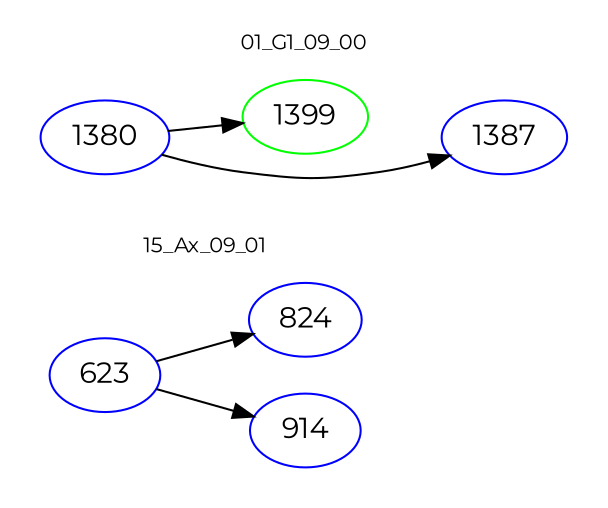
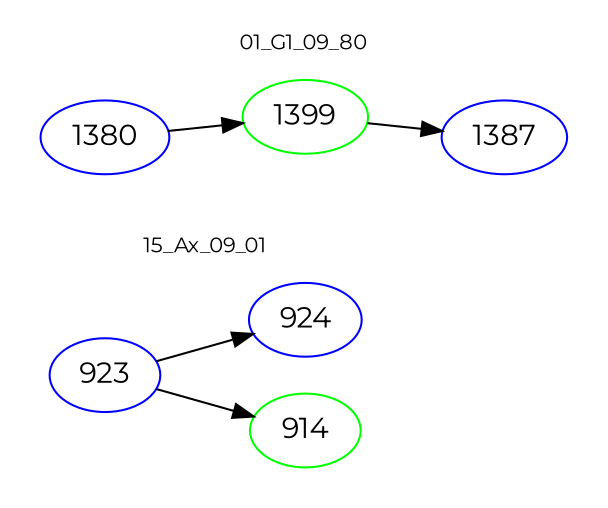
cluster "01_G1_09_00": label "01_G1_09_00" -> "01_G1_09_80"
edge "1380" -> "1387": now "1399" -> "1387"
node "824": label "824" -> "924"
node "623": label "623" -> "923"
node "914": color blue -> green
